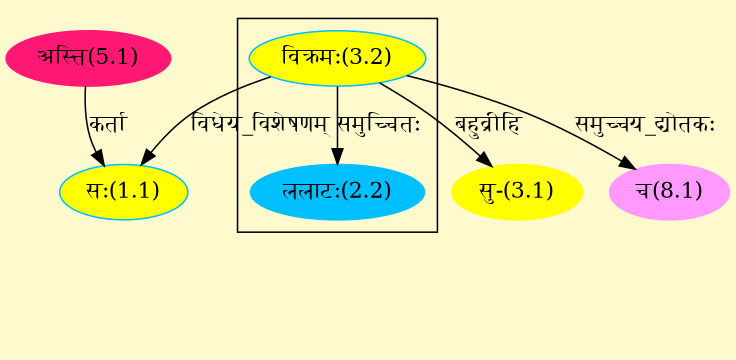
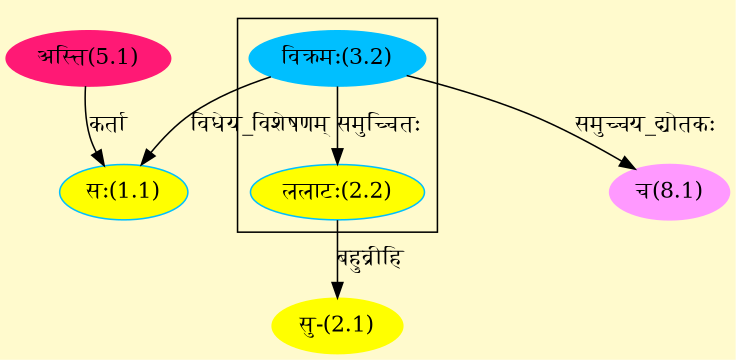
node "विक्रमः(3.2)": fillcolor #ffff00 -> #00bfff
node "ललाटः(2.2)": fillcolor #00bfff -> #ffff00
node "सु-(3.1)": removed
node "सु-(2.1)": added
